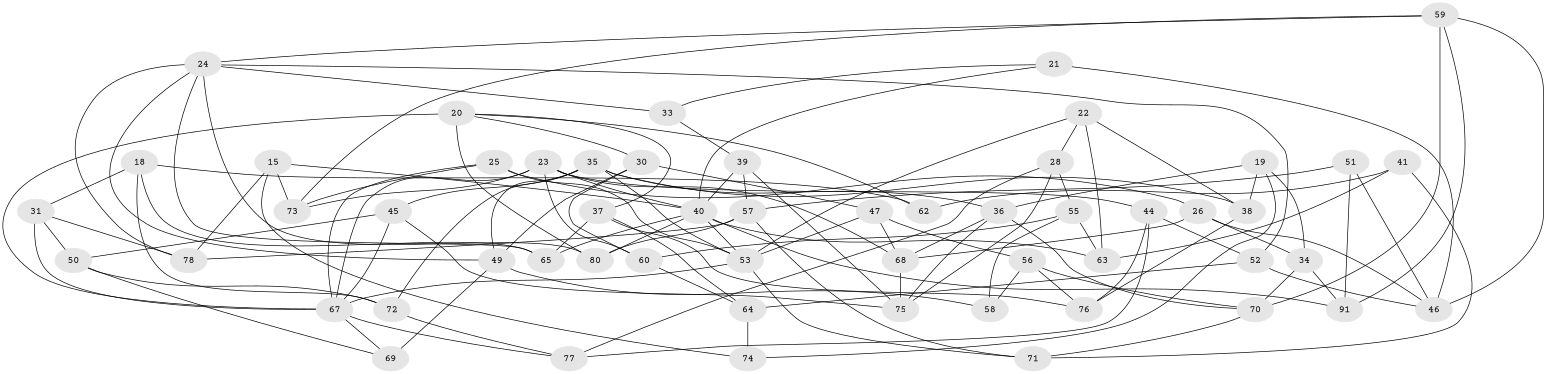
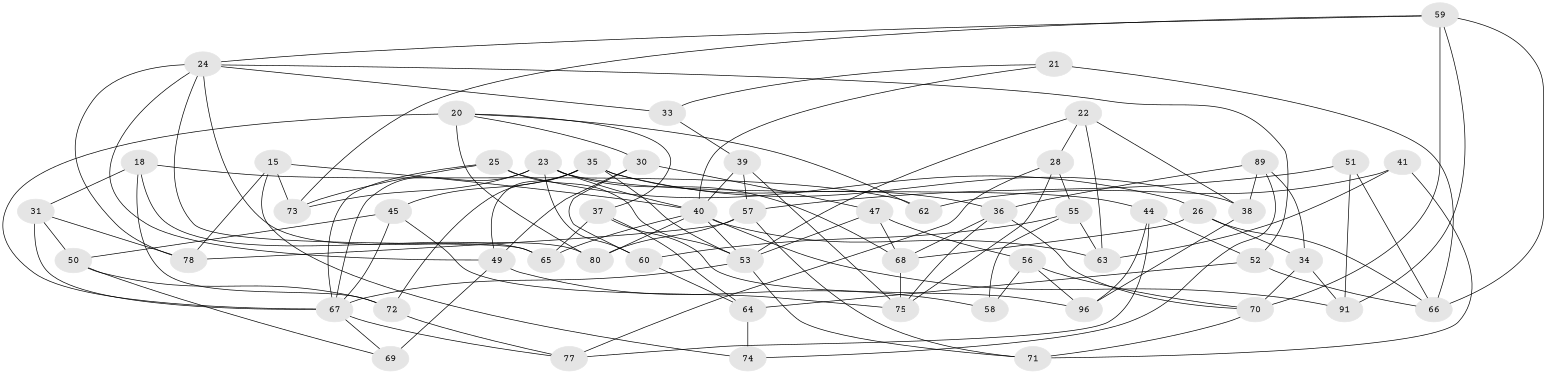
node "19": label "19" -> "89"
node "76": label "76" -> "96"
node "46": label "46" -> "66"
